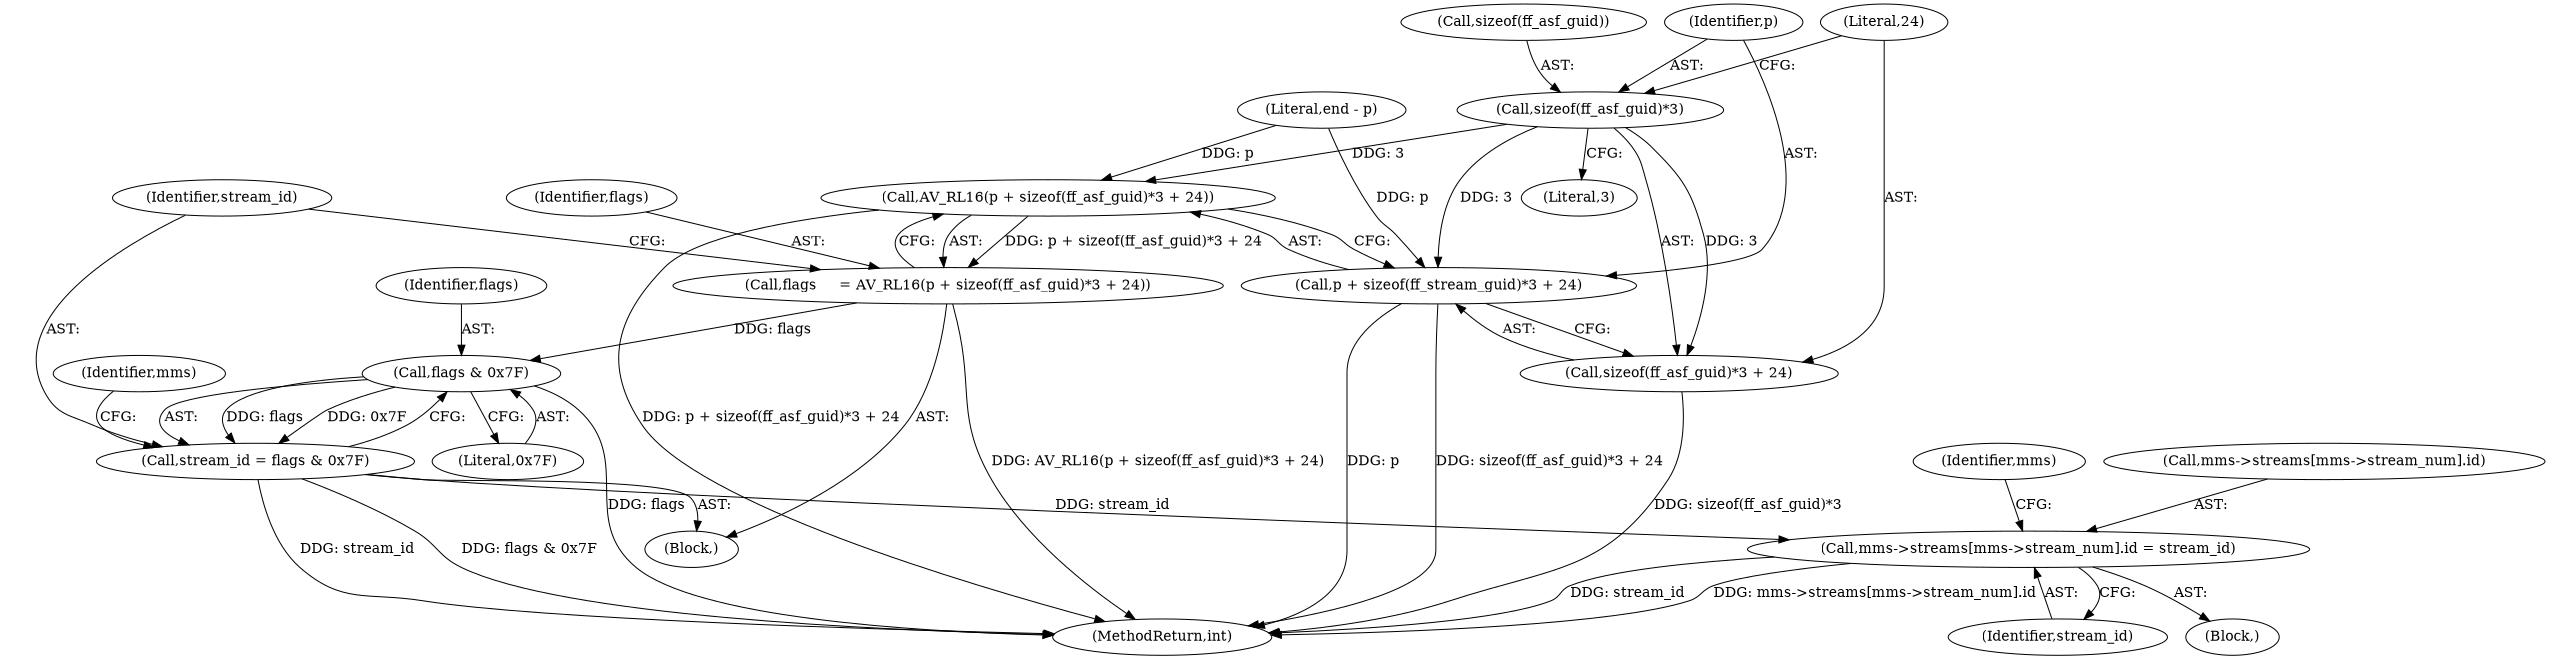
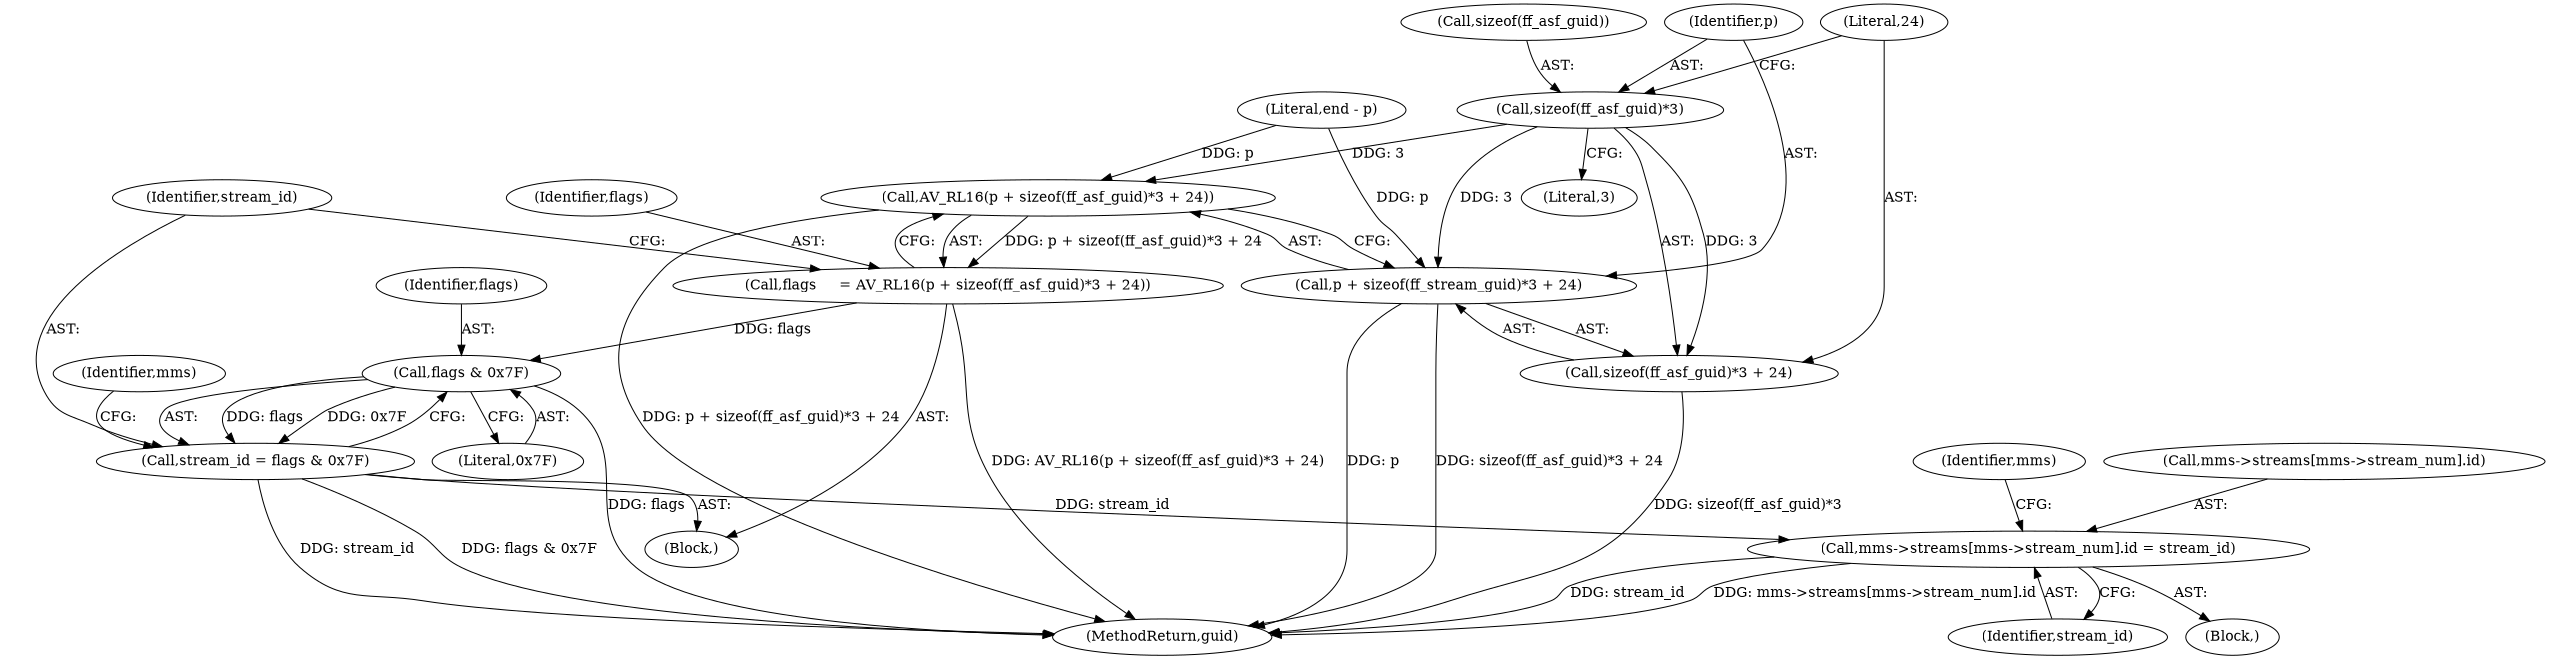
edge "(Call,p + sizeof(ff_stream_guid)*3 + 24)" -> "(Call,sizeof(ff_asf_guid)*3 + 24)": label "CFG: " -> "AST: "
node "(MethodReturn,int)": label "(MethodReturn,int)" -> "(MethodReturn,guid)"
